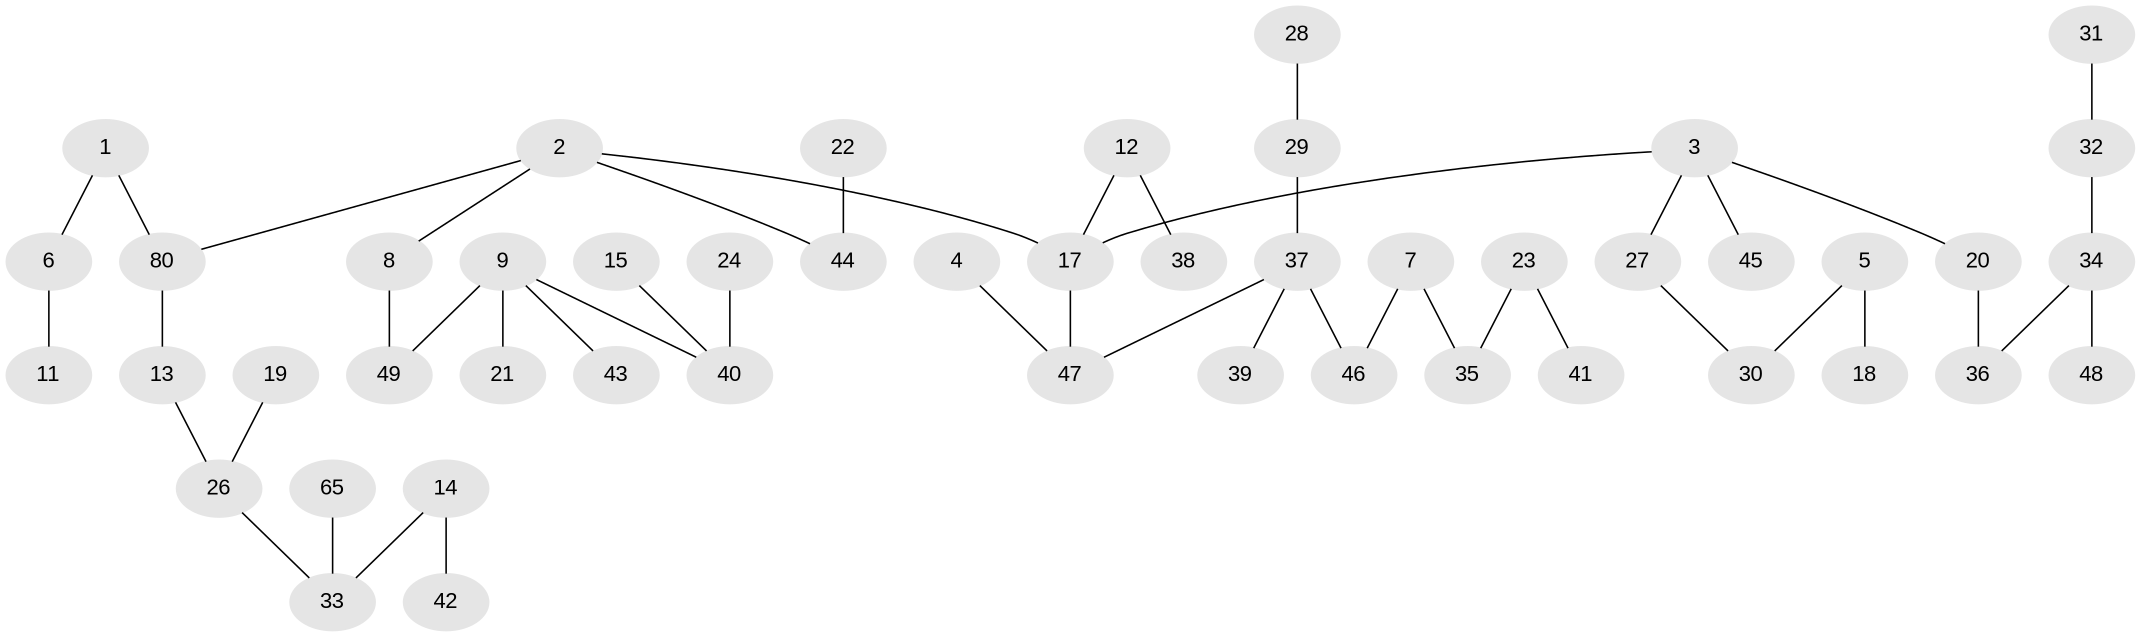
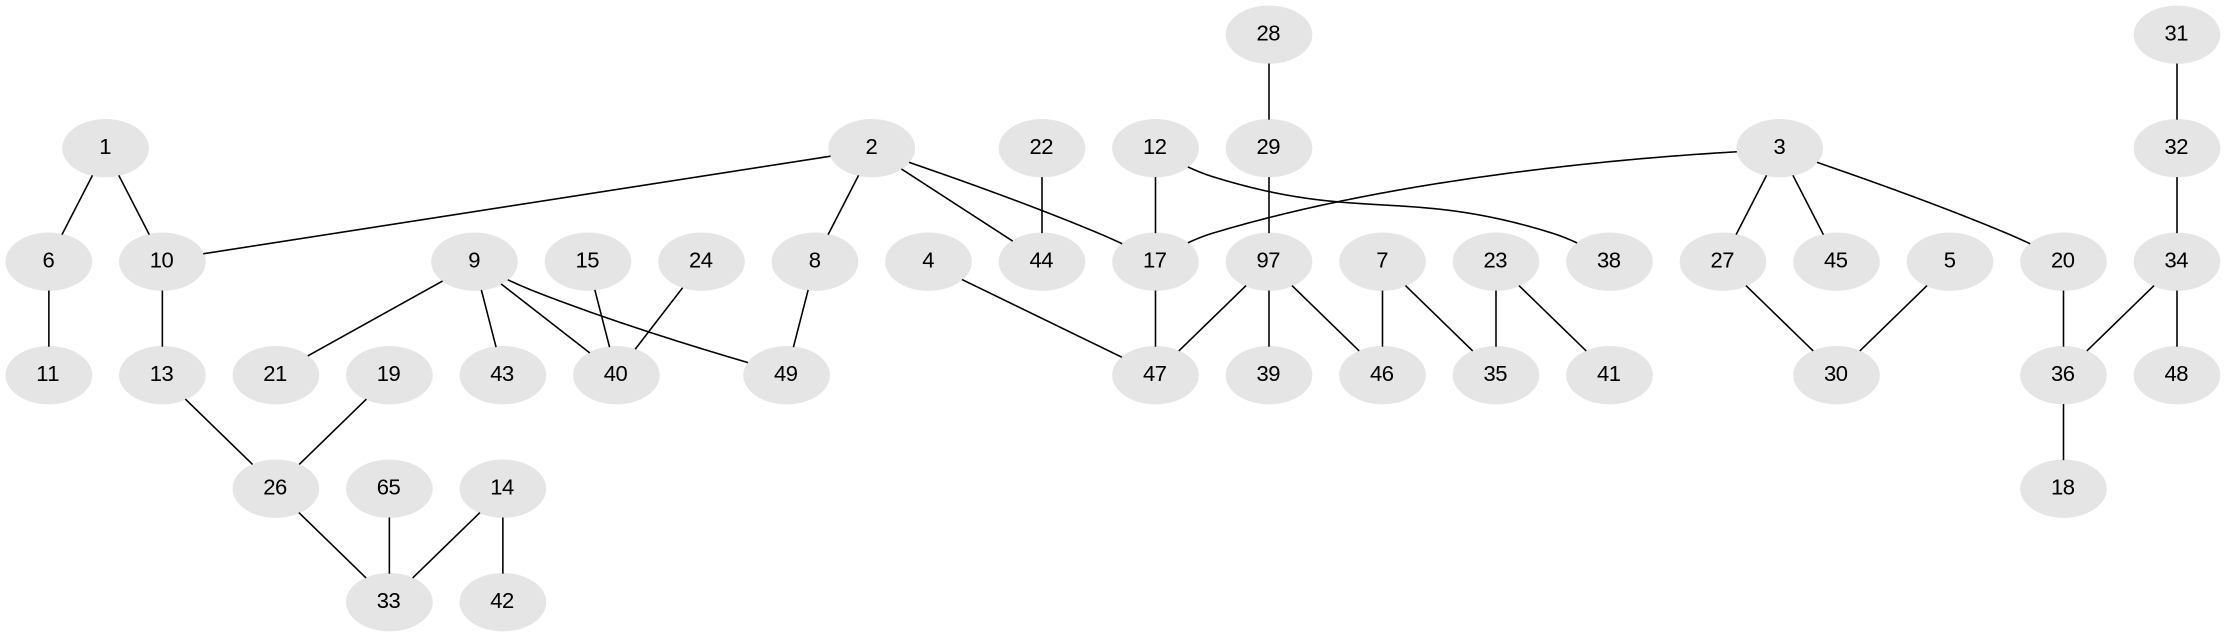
node "80": label "80" -> "10"
node "37": label "37" -> "97"
edge "5" -- "18": now "36" -- "18"
